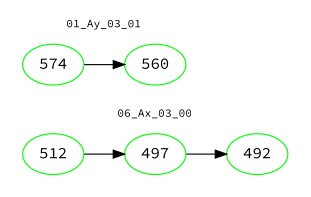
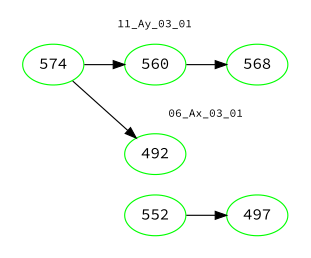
cluster "01_Ay_03_01": label "01_Ay_03_01" -> "11_Ay_03_01"
node "568": added
cluster "06_Ax_03_00": label "06_Ax_03_00" -> "06_Ax_03_01"
node "512": label "512" -> "552"
edge "497" -> "492": now "574" -> "492"
